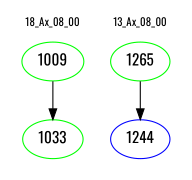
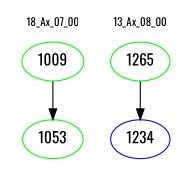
cluster "18_Ax_08_00": label "18_Ax_08_00" -> "18_Ax_07_00"
node "1033": label "1033" -> "1053"
node "1244": label "1244" -> "1234"
